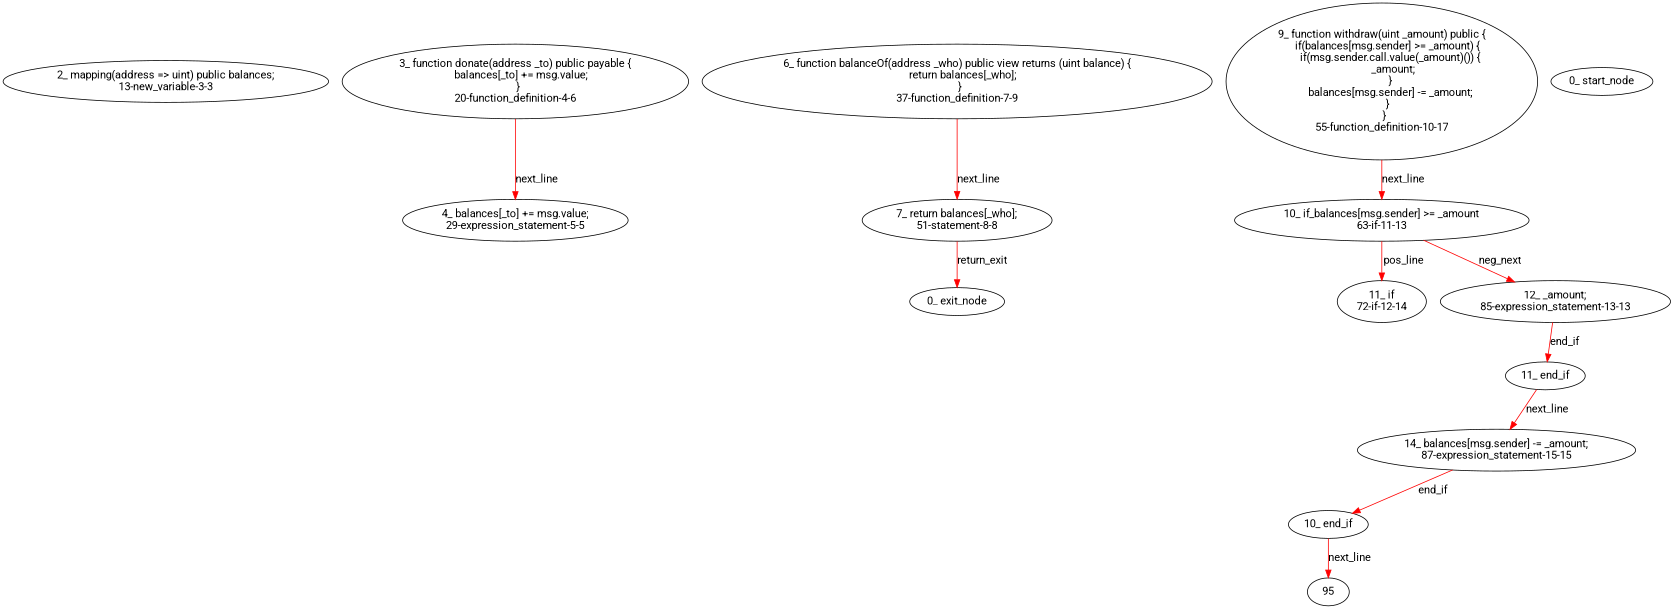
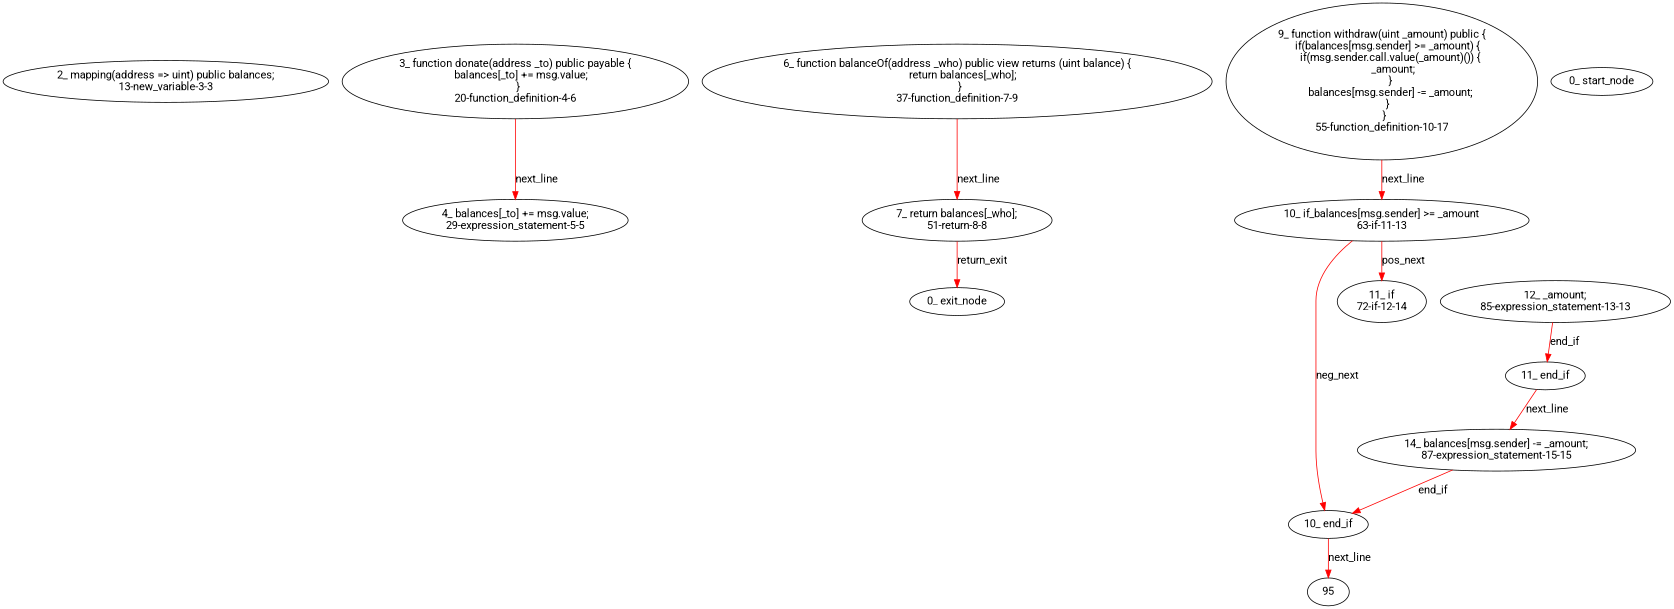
node "7_ return balances[_who]; 51-statement-8-8": label "7_ return balances[_who]; 51-statement-8-8" -> "7_ return balances[_who]; 51-return-8-8"
edge "10_ if_balances[msg.sender] >= _amount 63-if-11-13" -> "12_ _amount; 85-expression_statement-13-13": now "10_ if_balances[msg.sender] >= _amount 63-if-11-13" -> "10_ end_if"
edge "10_ if_balances[msg.sender] >= _amount 63-if-11-13" -> "11_ if 72-if-12-14": label "pos_line" -> "pos_next"
